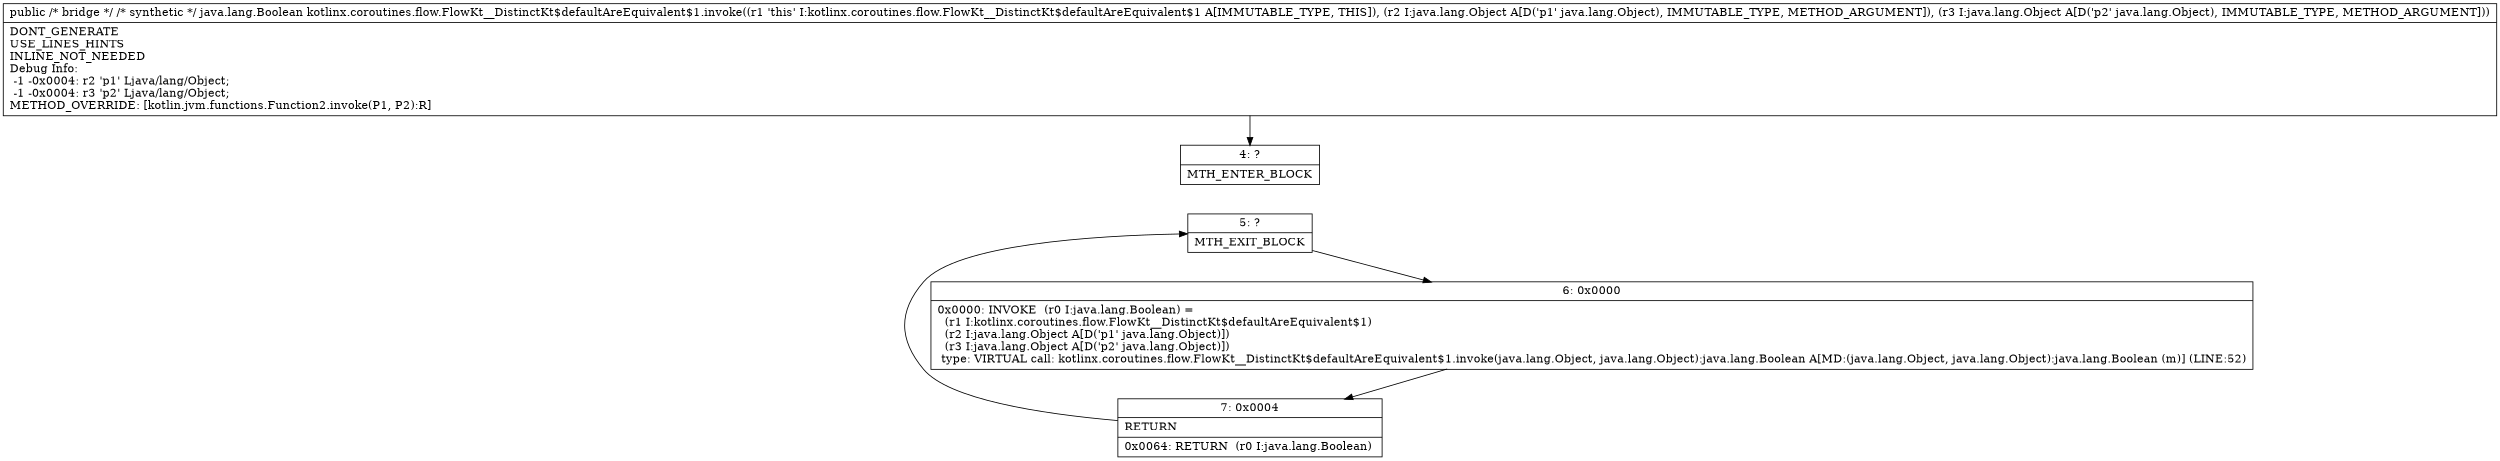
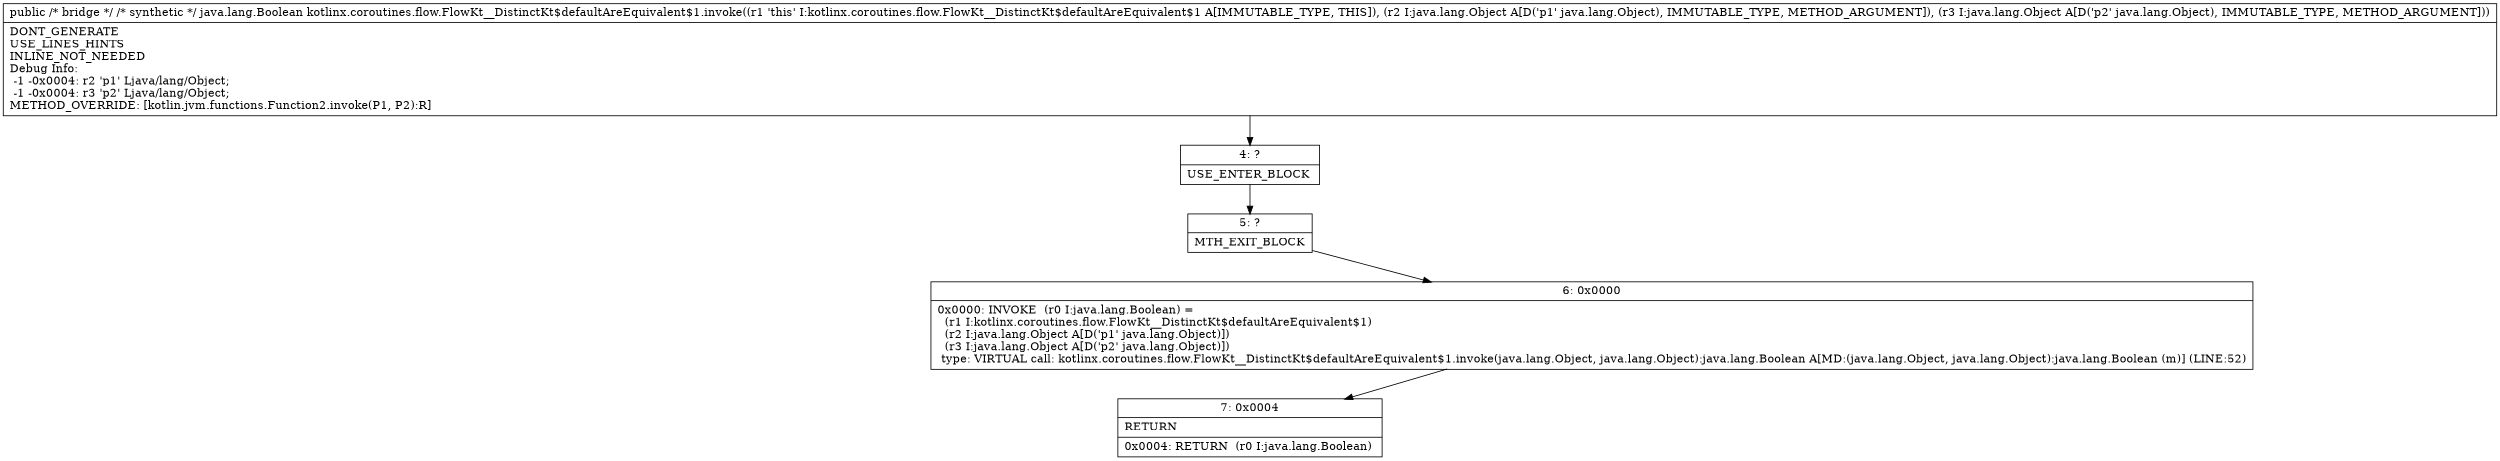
node "4: ?": text "MTH_ENTER_BLOCK" -> "USE_ENTER_BLOCK"
edge "7: 0x0004" -> "5: ?": now "4: ?" -> "5: ?"
node "7: 0x0004": text "0x0064: RETURN  (r0 I:java.lang.Boolean)" -> "0x0004: RETURN  (r0 I:java.lang.Boolean)"
